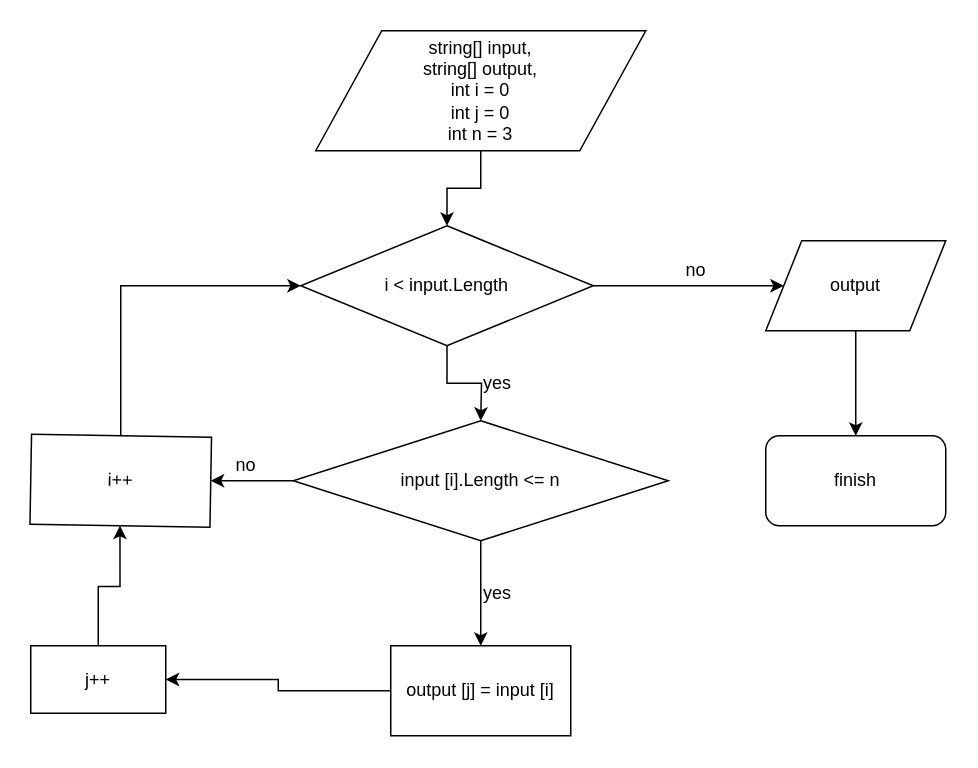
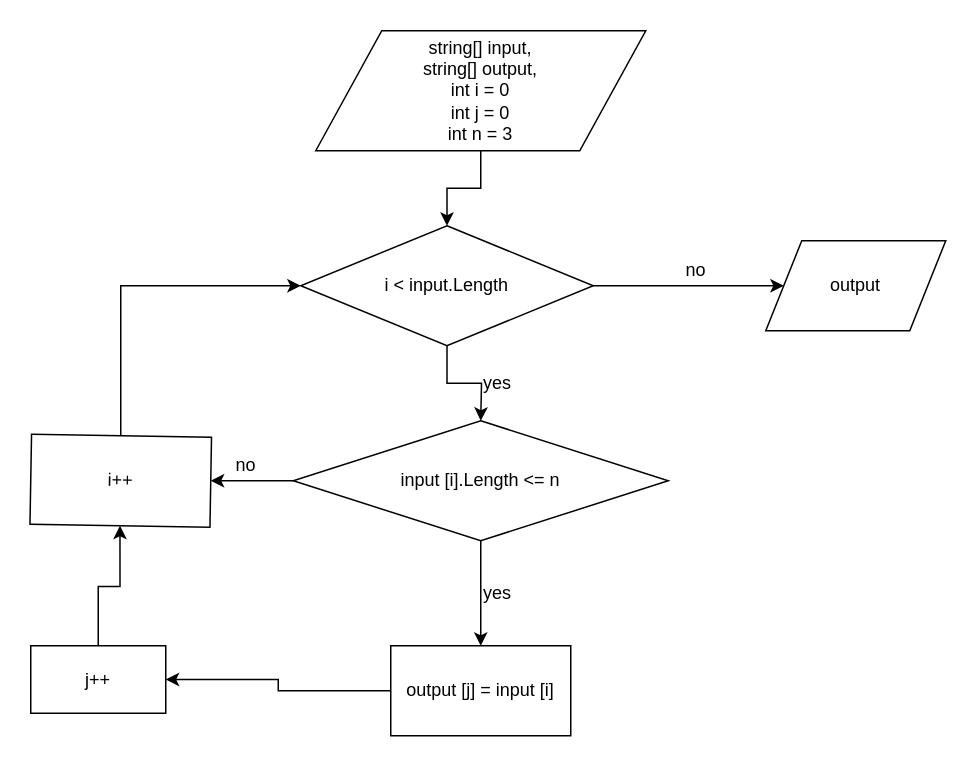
edge "output" -> "finish": removed
node "finish": removed
